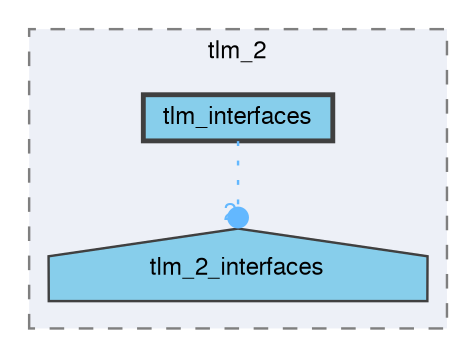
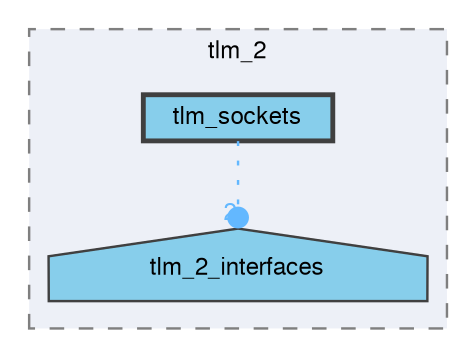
node "tlm_interfaces": label "tlm_interfaces" -> "tlm_sockets"
